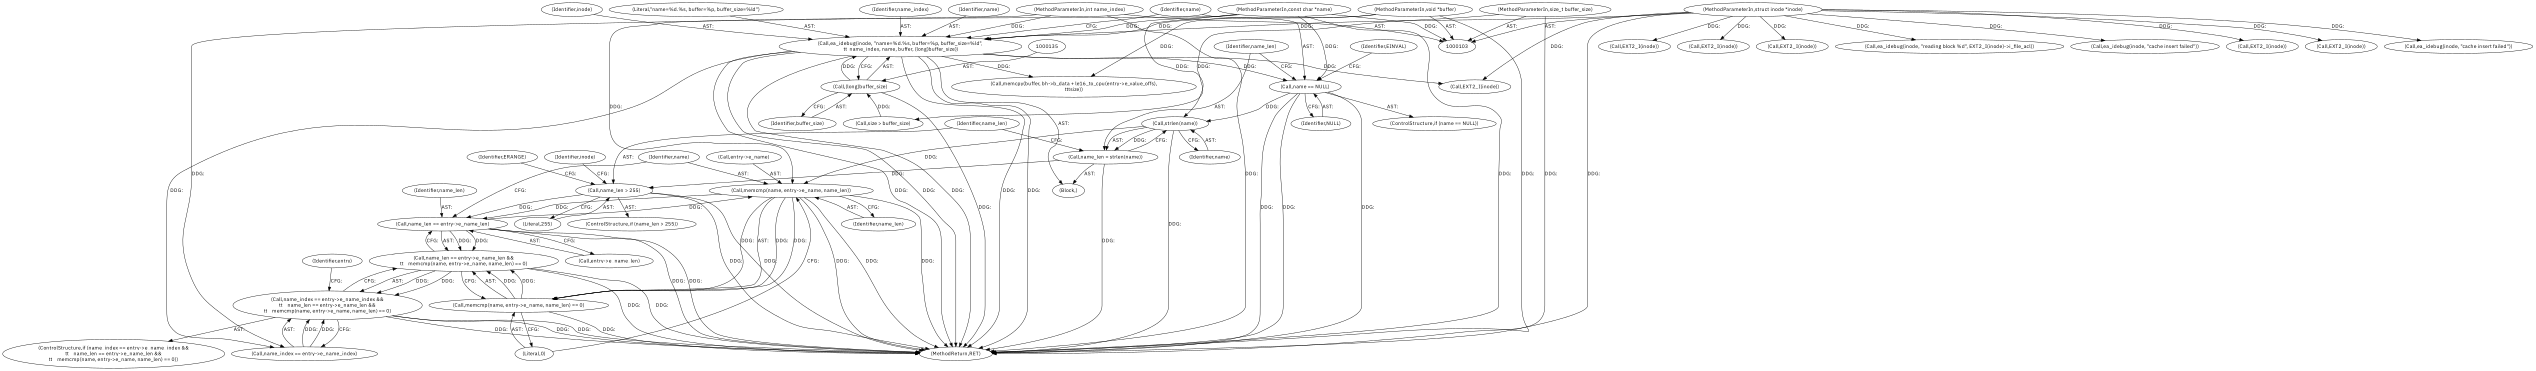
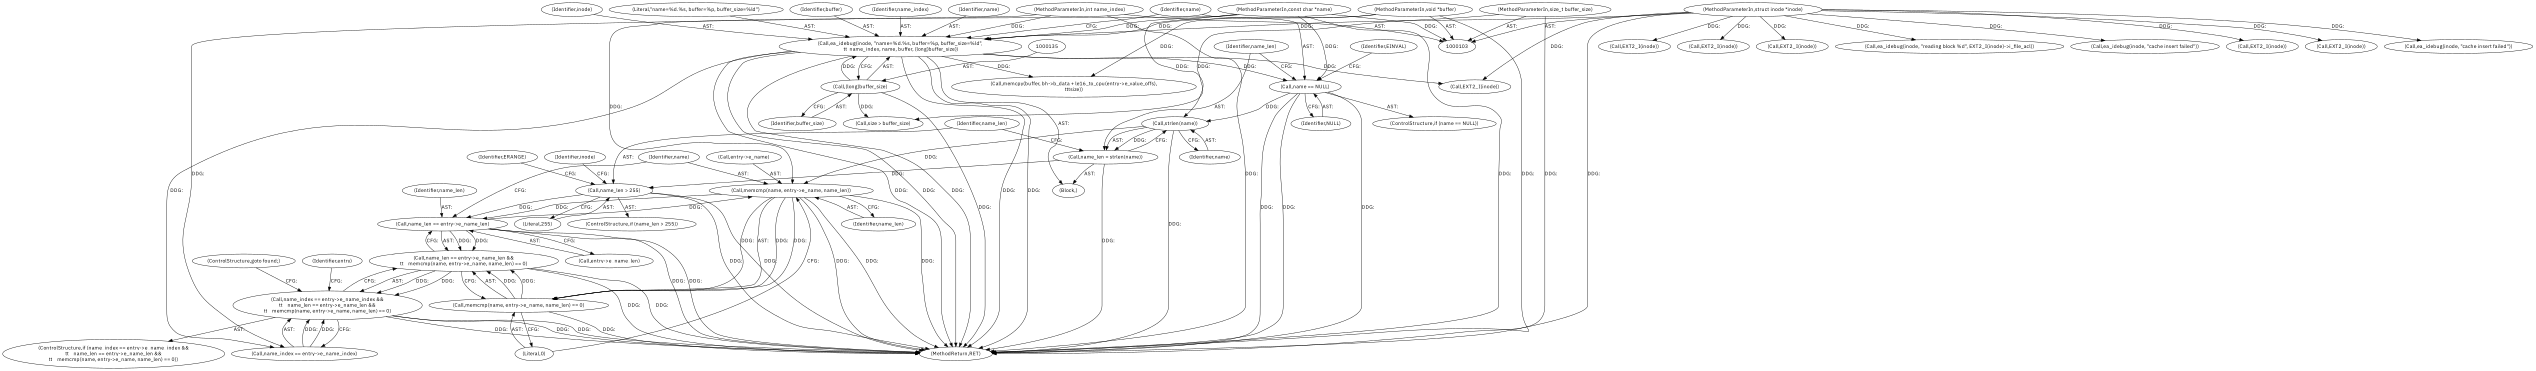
node "(Identifier,buffer)": added
edge "(Call,size > buffer_size)" -> "(Call,(long)buffer_size)": reversed
node "(ControlStructure,goto found;)": added
